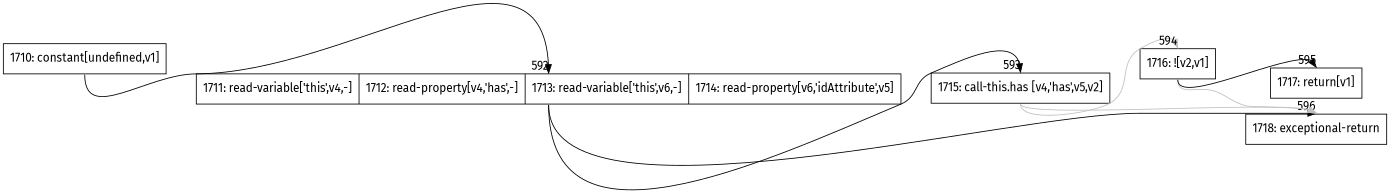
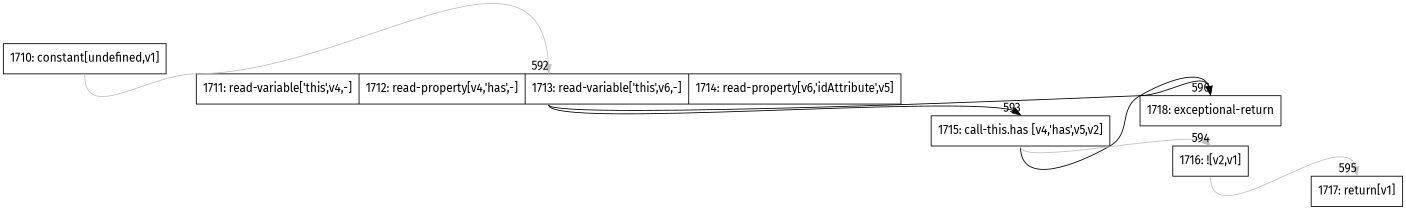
edge "1710: constant[undefined,v1]" -> "1711: read-variable['this',v4,-]": color black -> gray
edge "1716: ![v2,v1]" -> "1717: return[v1]": color black -> gray
edge "1716: ![v2,v1]" -> "1718: exceptional-return": removed
edge "1715: call-this.has [v4,'has',v5,v2]" -> "1718: exceptional-return": color gray -> black
